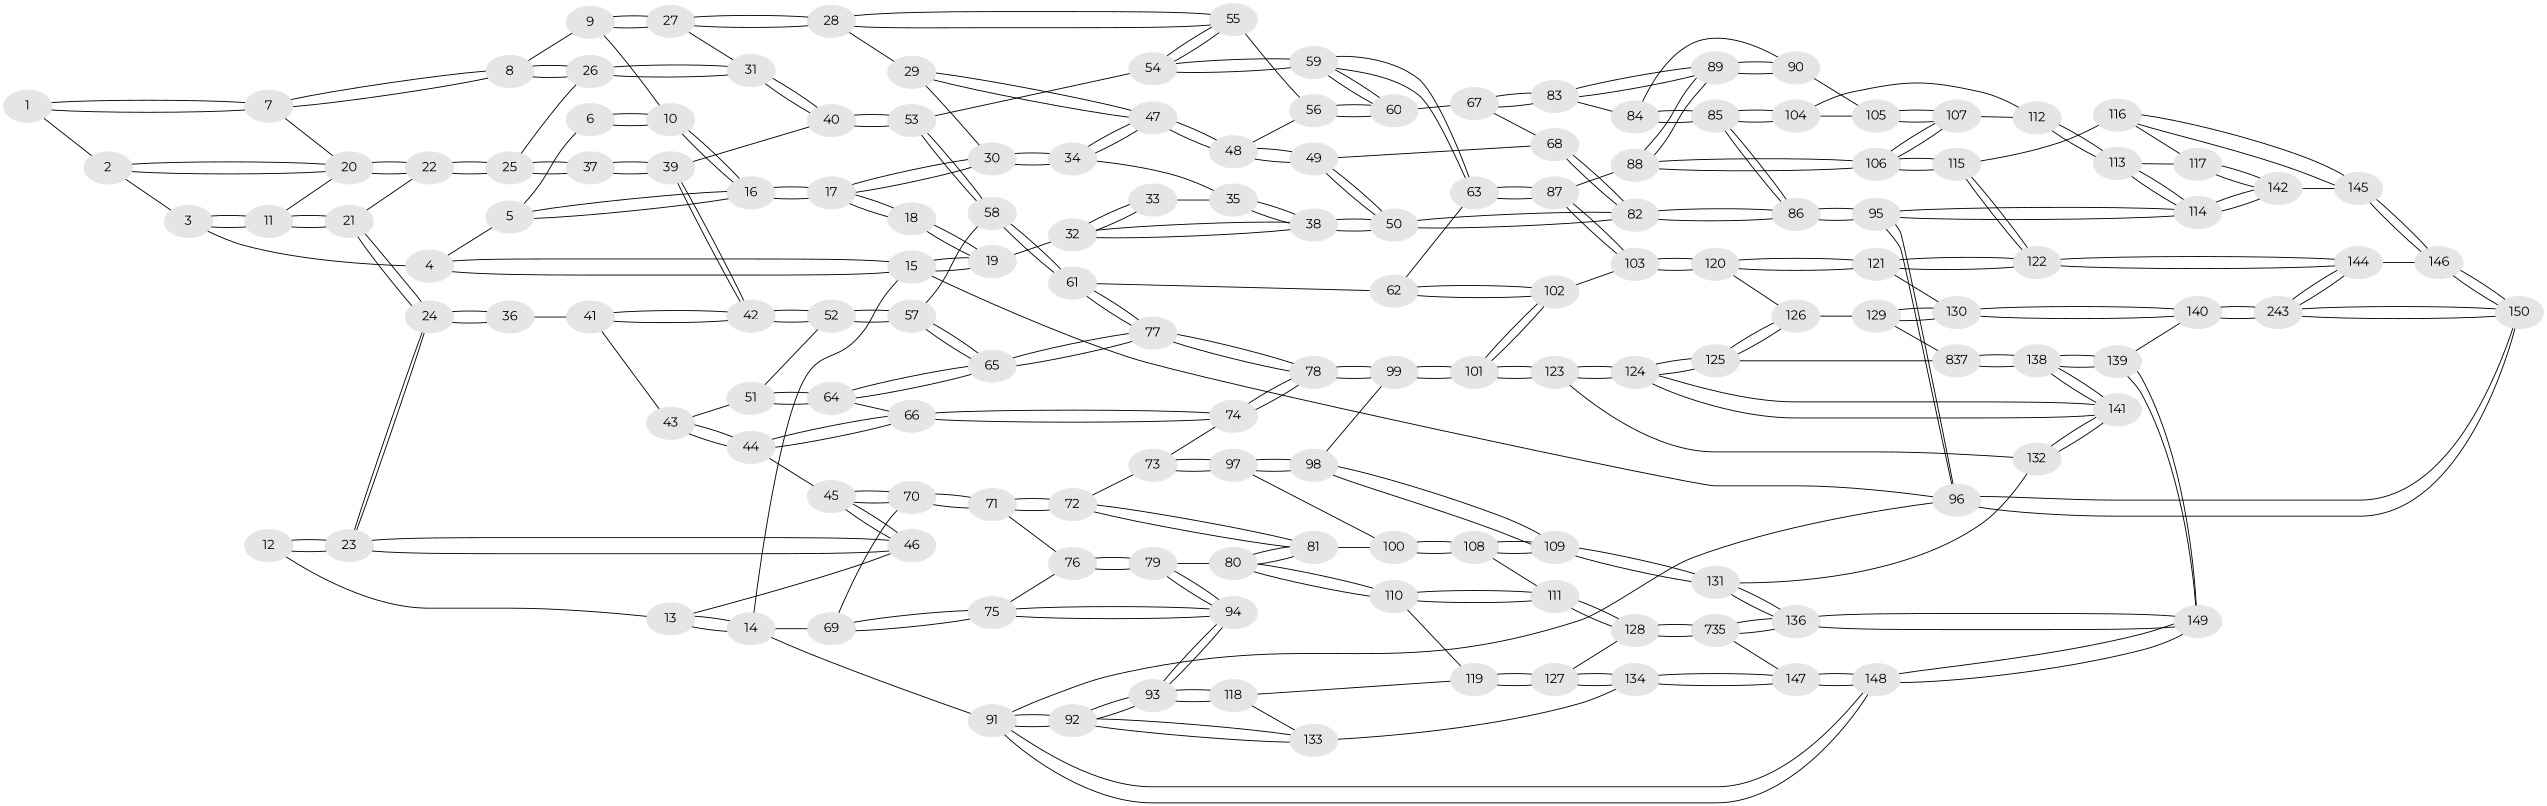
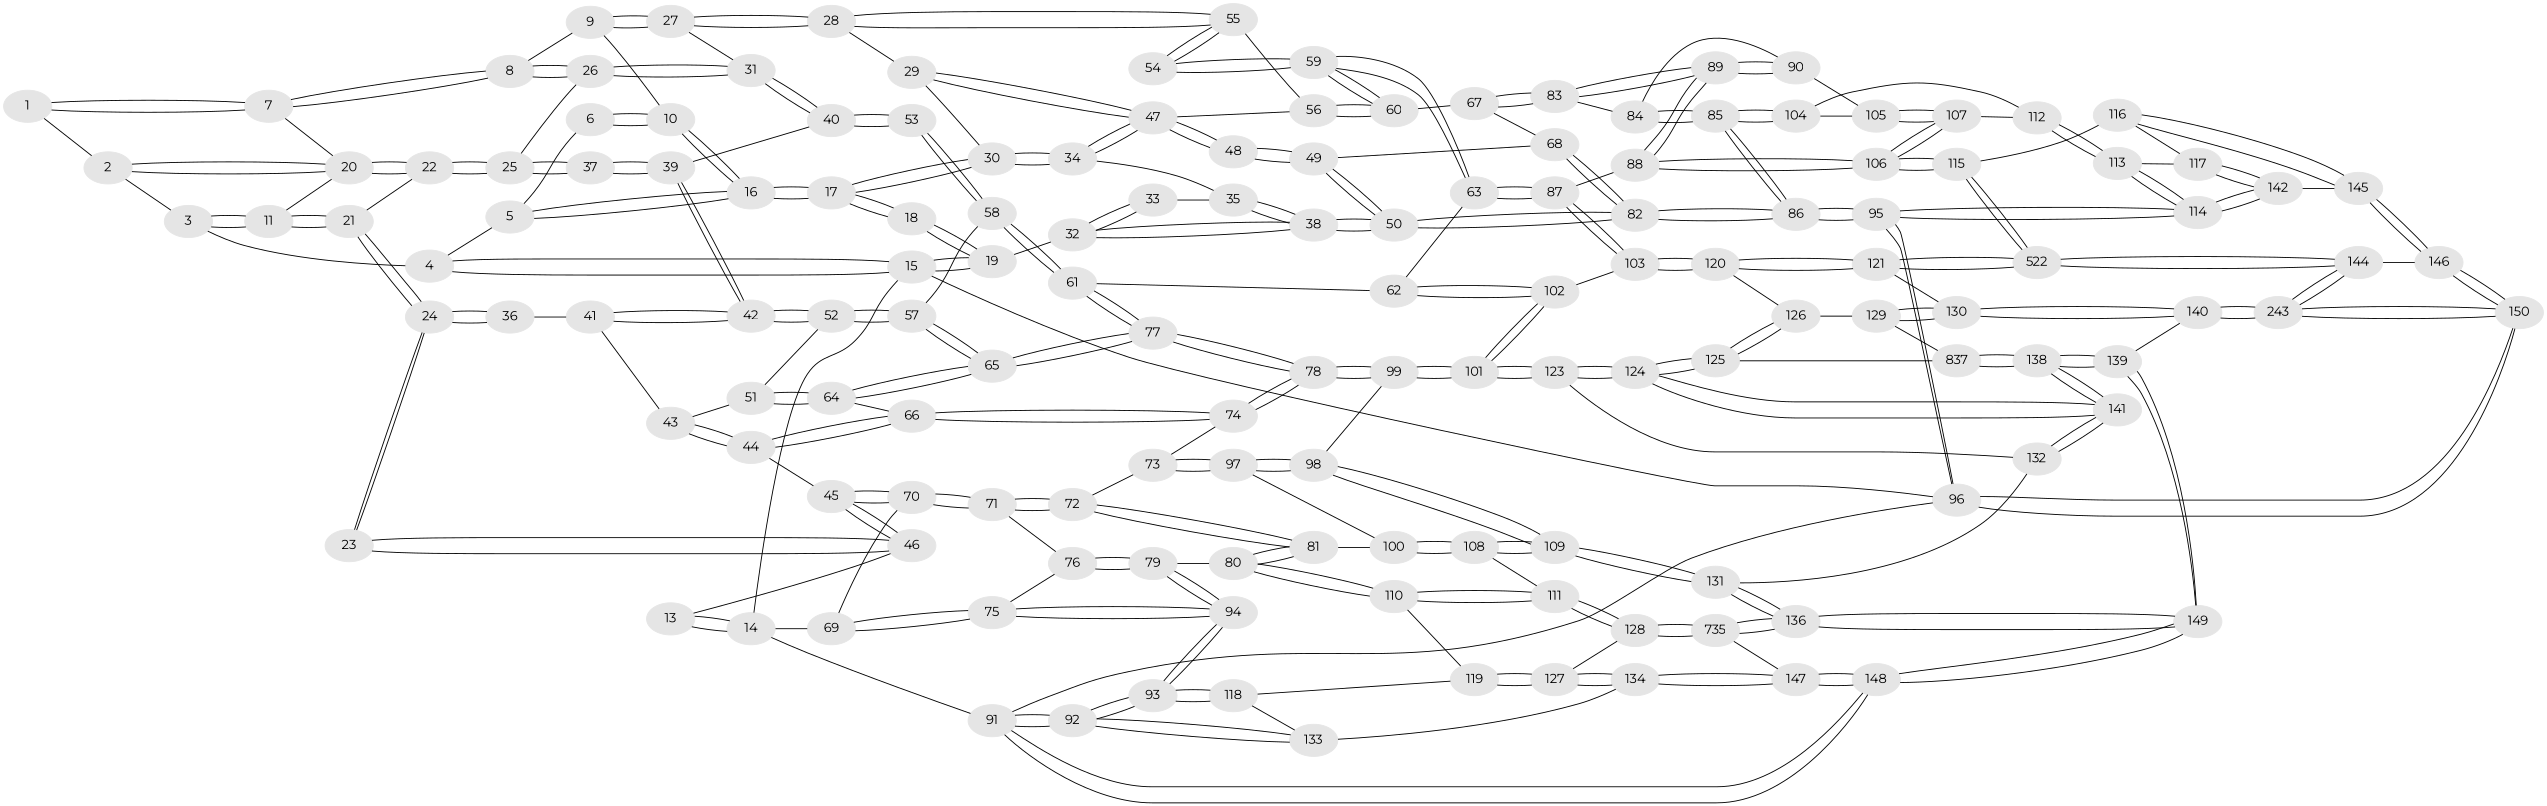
edge "54" -- "53": removed
edge "56" -- "48": now "56" -- "47"
node "122": label "122" -> "522"
node "12": removed
